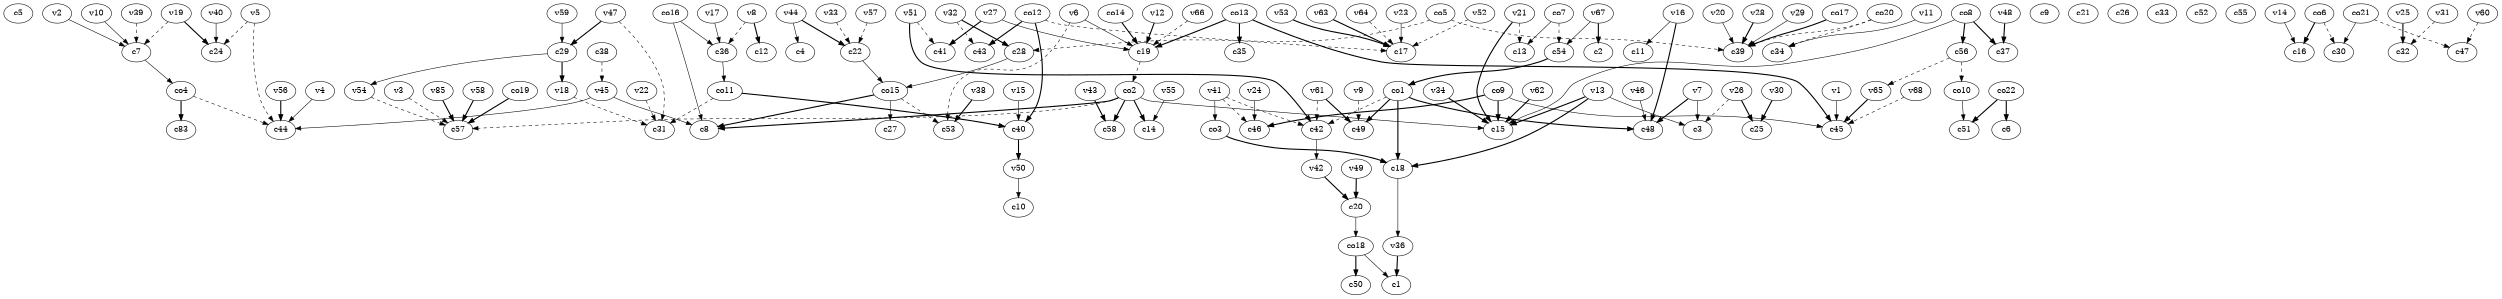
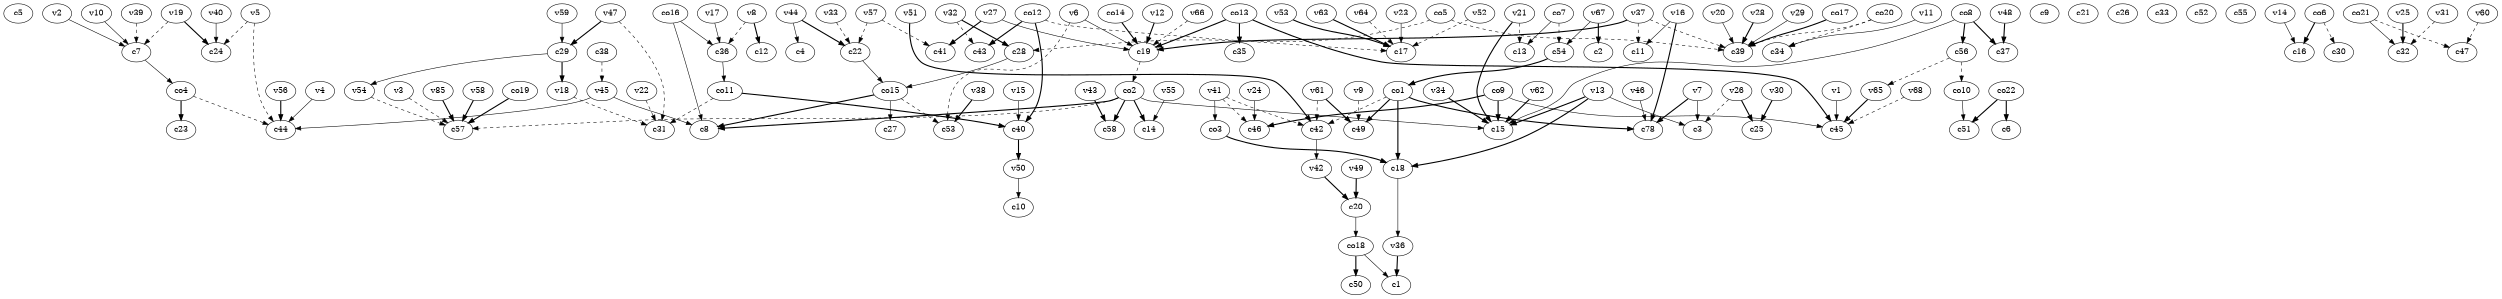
node "v37": added
edge "v51" -> "c41": now "v57" -> "c41"
edge "co21" -> "c30": now "co21" -> "c32"
node "c83": label "c83" -> "c23"
node "c48": label "c48" -> "c78"
